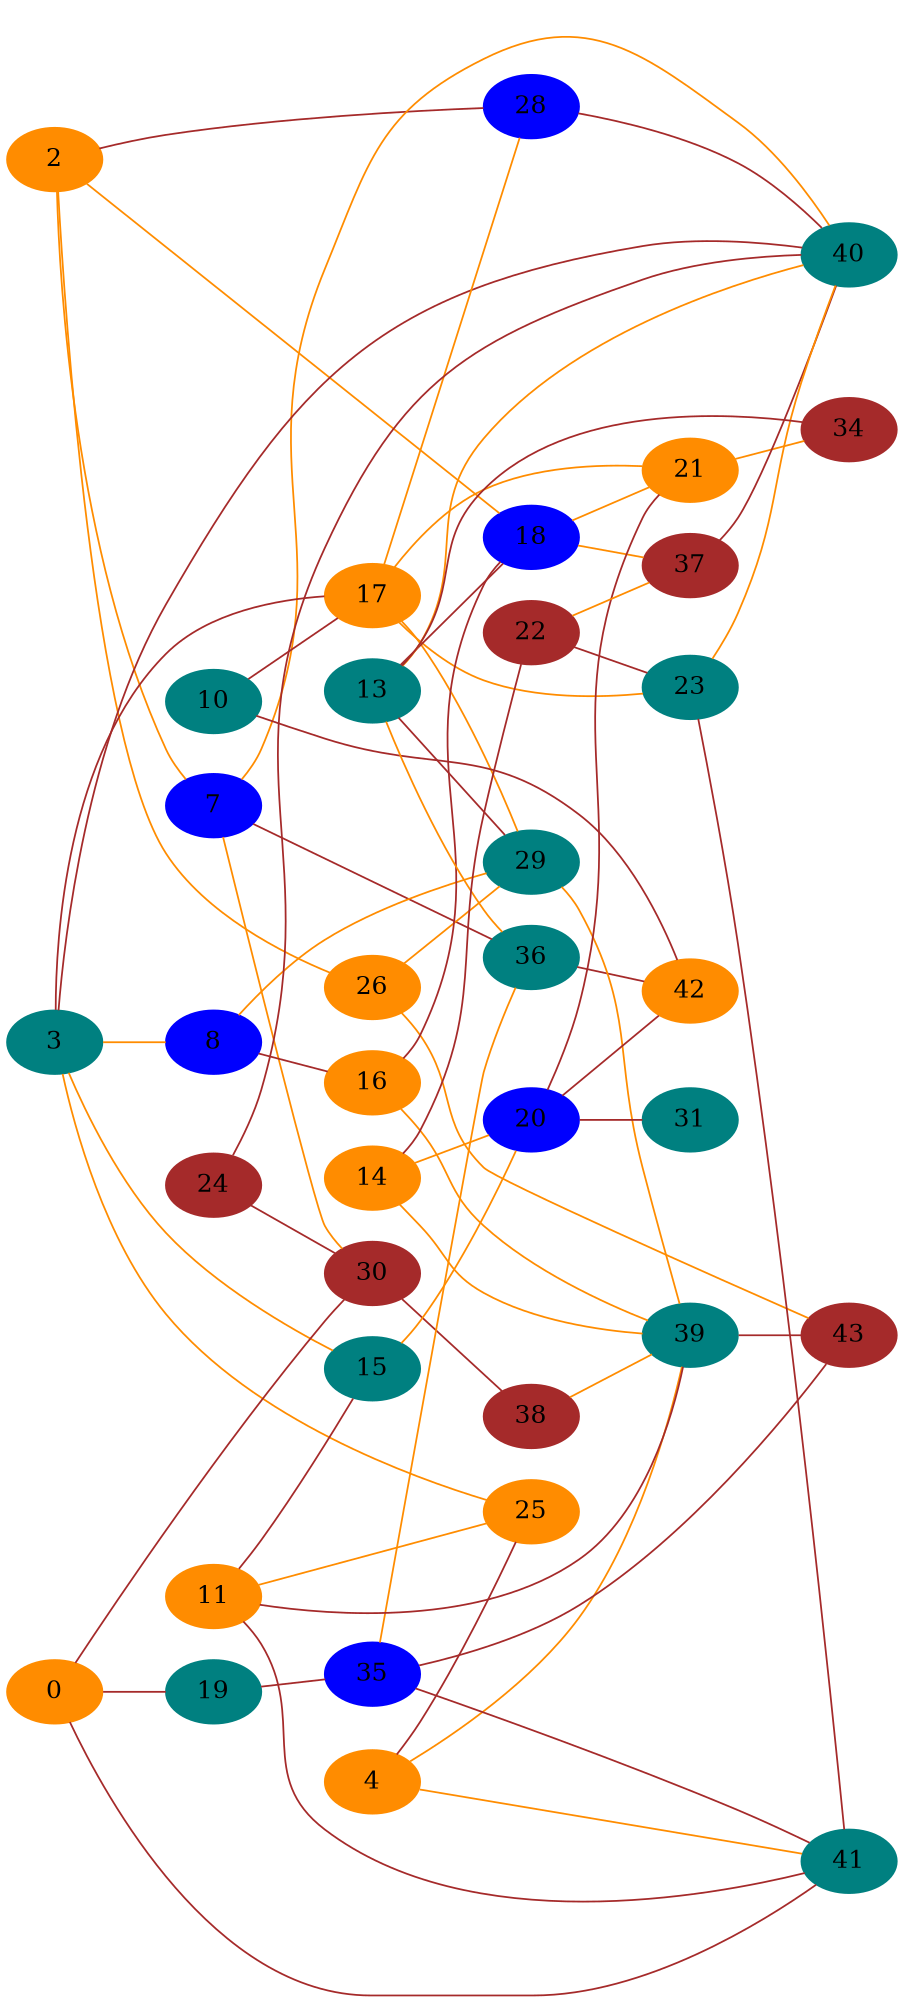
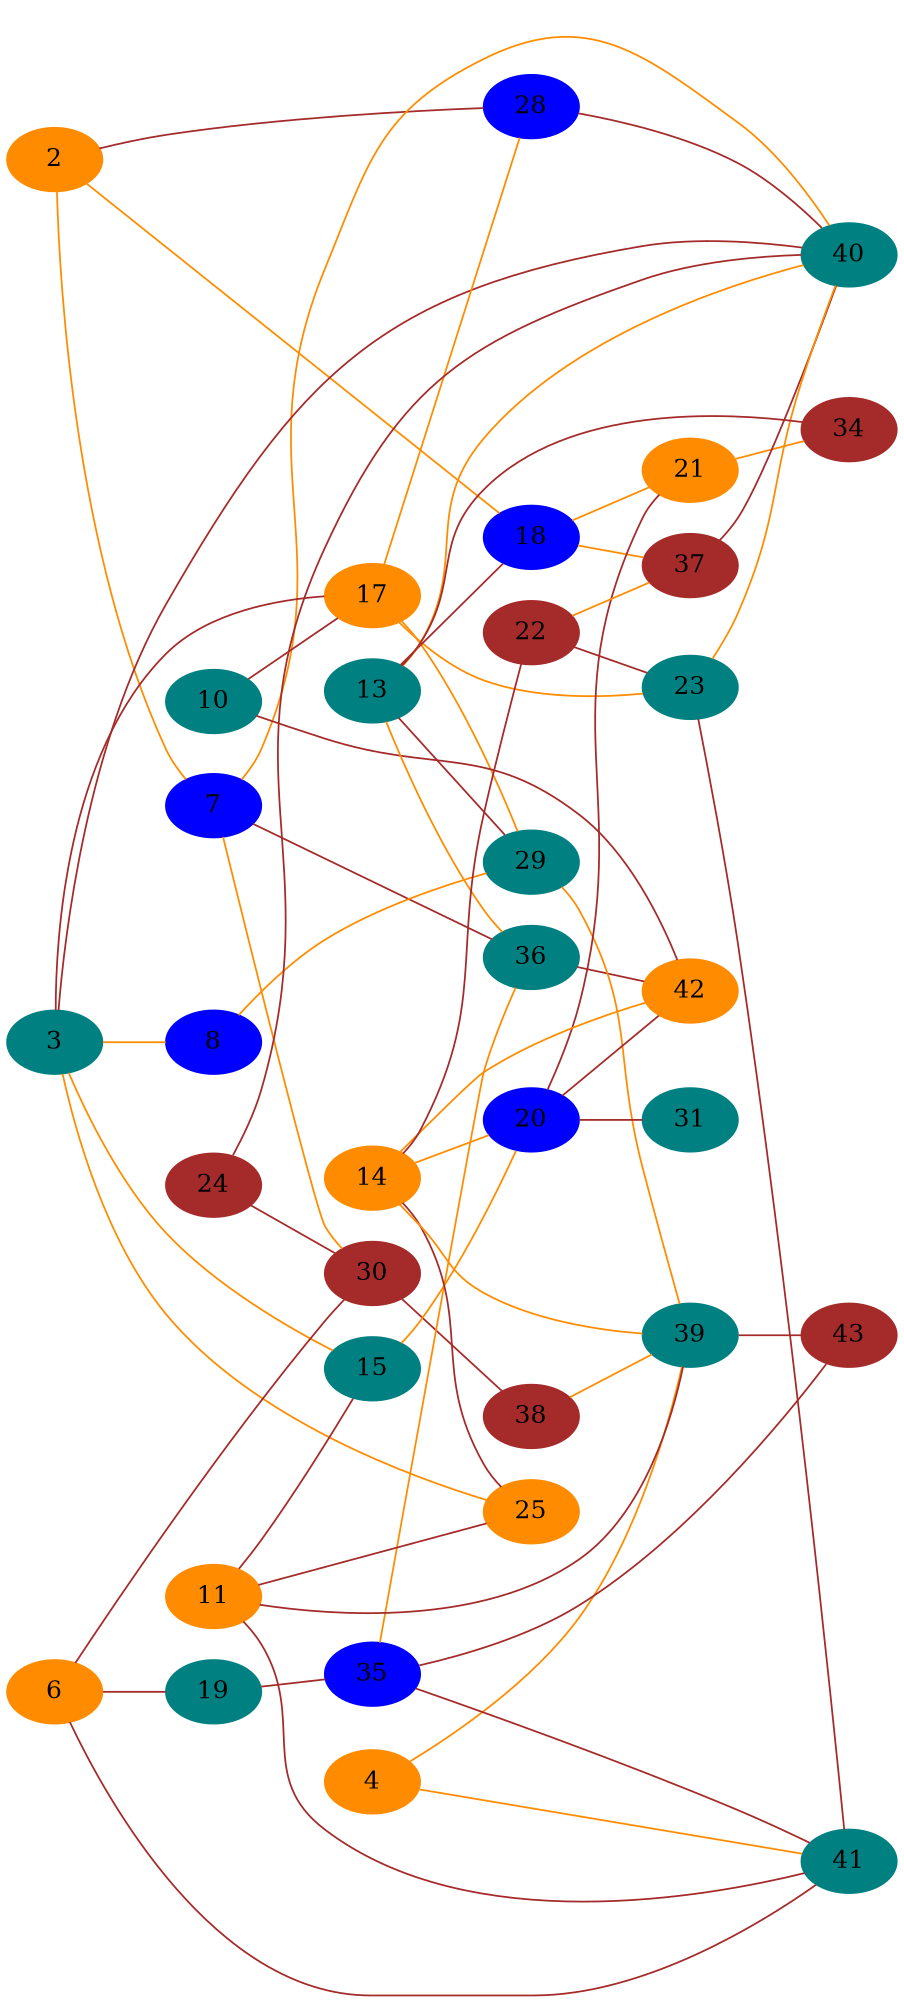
edge "21" -- "17": removed
node "26": removed
edge "42" -- "14": added
node "16": removed
edge "25" -- "11": color darkorange -> brown
edge "25" -- "4": now "25" -- "14"
node "0": label "0" -> "6"
